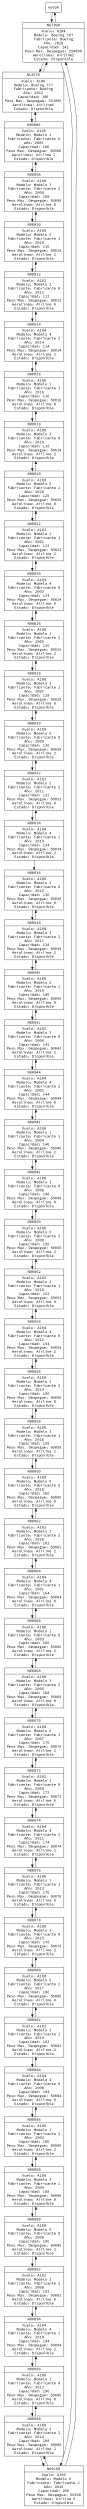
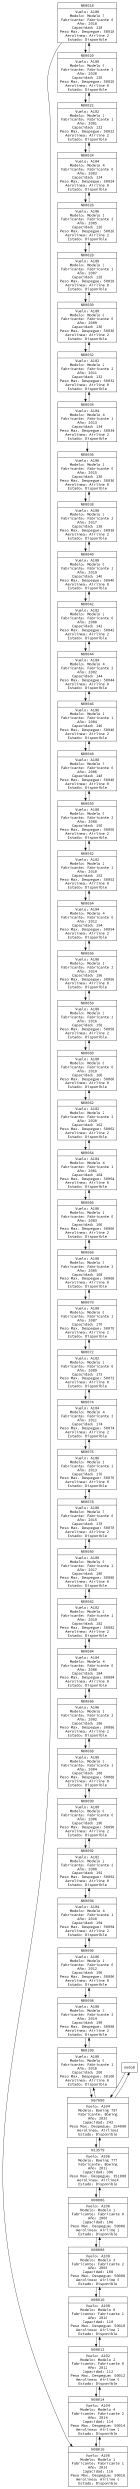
edge "N00016" -> "N00018": removed
